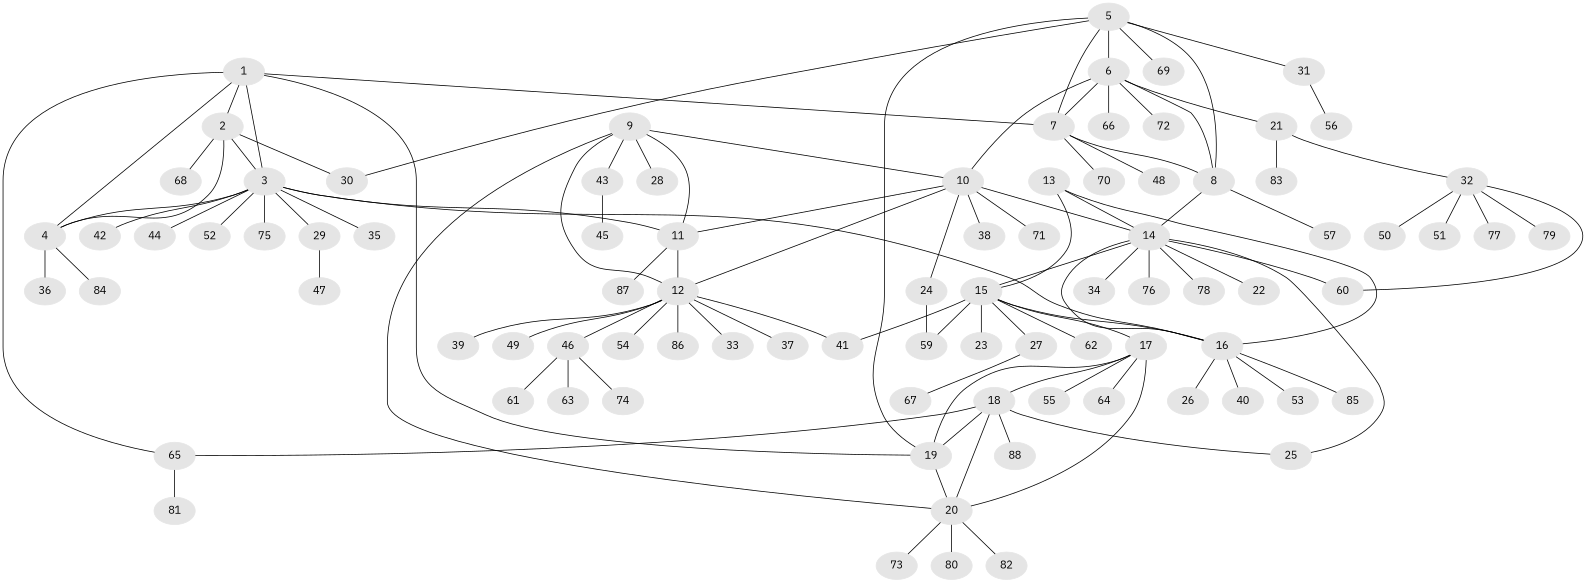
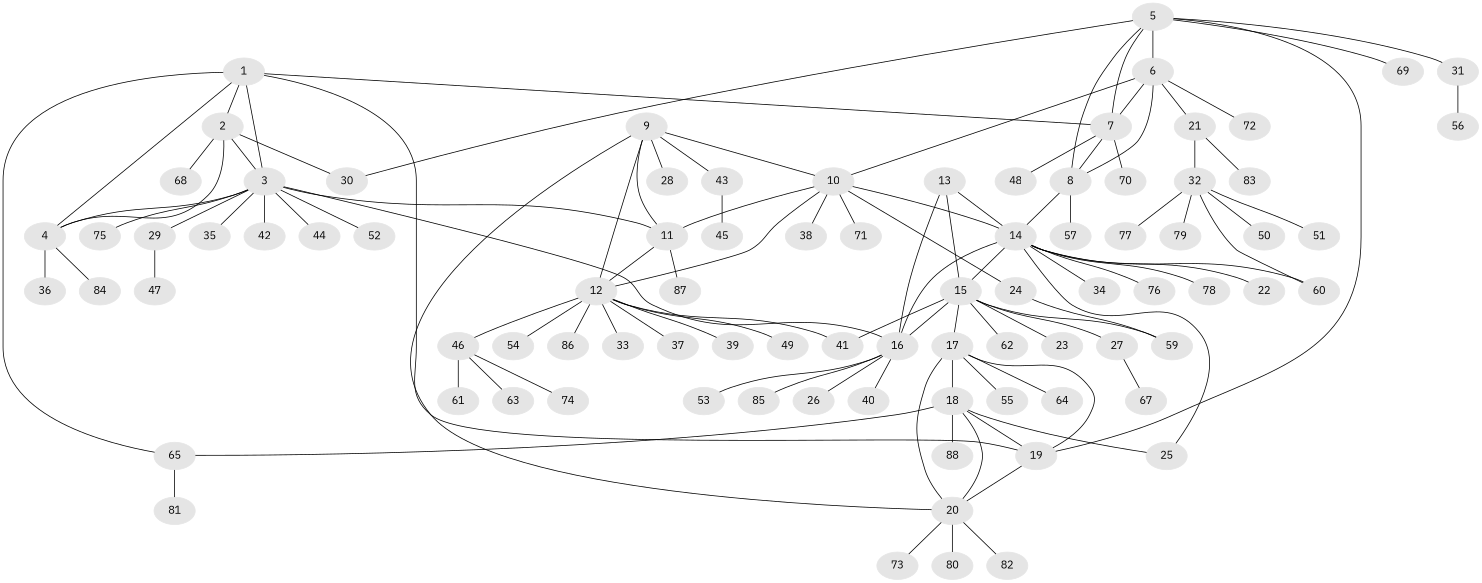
node "66": removed
